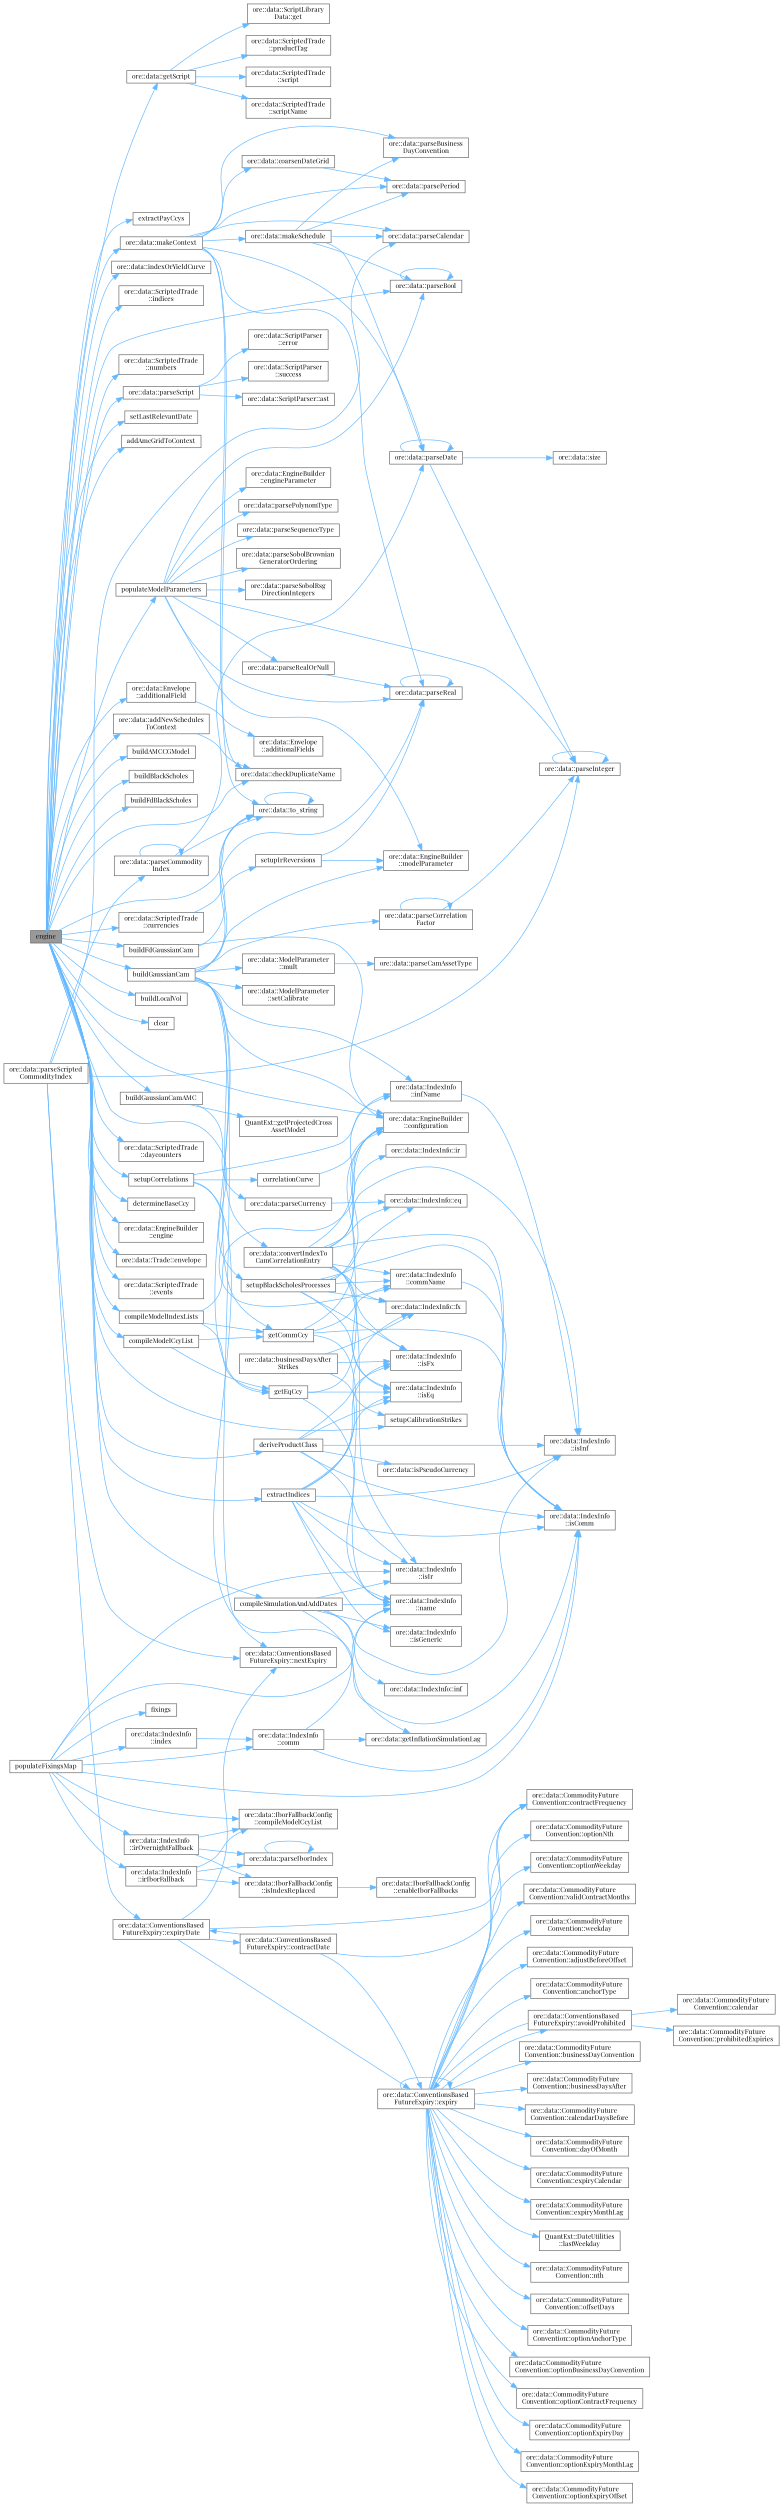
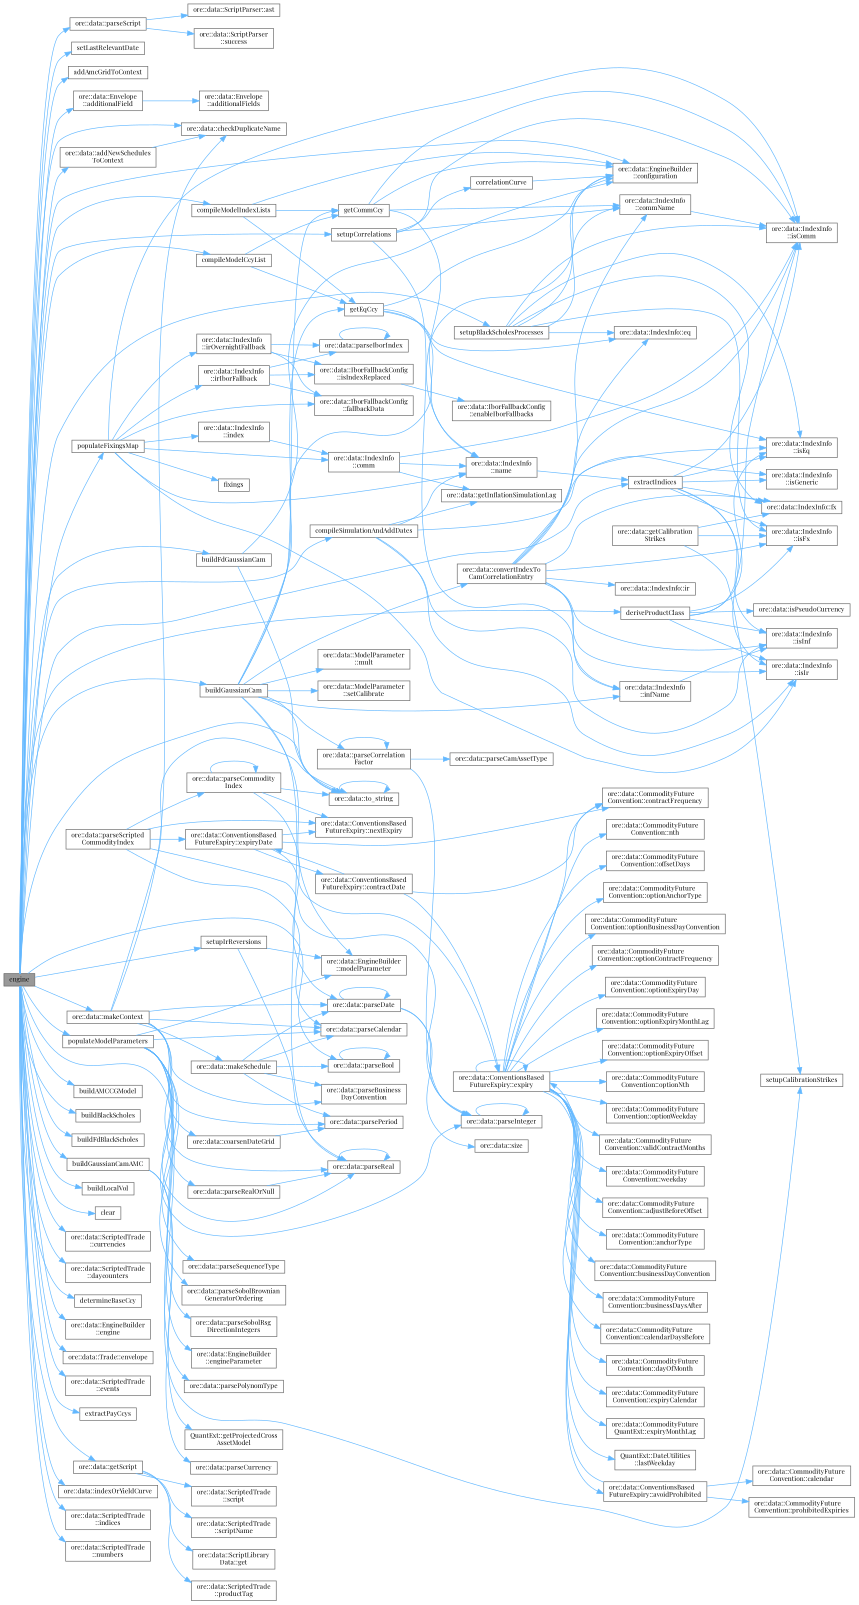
node "ore::data::ScriptParser ::error": removed
edge "populateModelParameters" -> "ore::data::parseBool": now "populateModelParameters" -> "ore::data::parseCalendar"
edge "engine" -> "populateFixingsMap": added
edge "ore::data::ScriptedTrade ::currencies" -> "setupIrReversions": now "engine" -> "setupIrReversions"
edge "ore::data::ModelParameter ::mult" -> "ore::data::parseCamAssetType": now "ore::data::parseCorrelation Factor" -> "ore::data::parseCamAssetType"
edge "ore::data::parseCurrency" -> "ore::data::IndexInfo::eq": now "getEqCcy" -> "ore::data::IndexInfo::eq"
node "ore::data::businessDaysAfter Strikes": label "ore::data::businessDaysAfter Strikes" -> "ore::data::getCalibration Strikes"
edge "buildGaussianCam" -> "ore::data::ConventionsBased FutureExpiry::nextExpiry": now "ore::data::parseCommodity Index" -> "ore::data::ConventionsBased FutureExpiry::nextExpiry"
edge "extractIndices" -> "ore::data::IndexInfo ::name": reversed
node "ore::data::IndexInfo::inf": removed
node "ore::data::IborFallbackConfig ::compileModelCcyList": label "ore::data::IborFallbackConfig ::compileModelCcyList" -> "ore::data::IborFallbackConfig ::fallbackData"
node "ore::data::CommodityFuture Convention::expiryMonthLag": label "ore::data::CommodityFuture Convention::expiryMonthLag" -> "ore::data::CommodityFuture QuantExt::expiryMonthLag"
